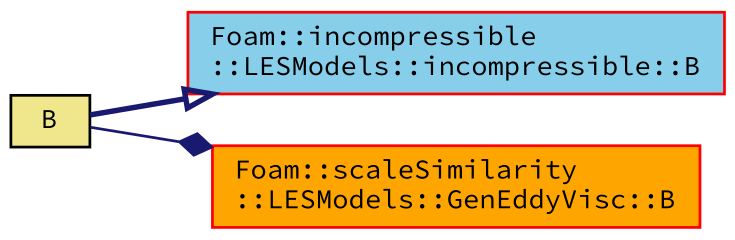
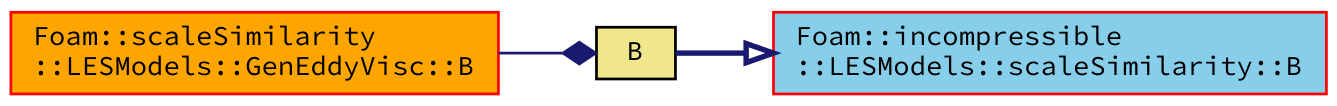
node "Foam::incompressible ::LESModels::incompressible::B": label "Foam::incompressible ::LESModels::incompressible::B" -> "Foam::incompressible ::LESModels::scaleSimilarity::B"
edge "B" -> "Foam::scaleSimilarity ::LESModels::GenEddyVisc::B": reversed
